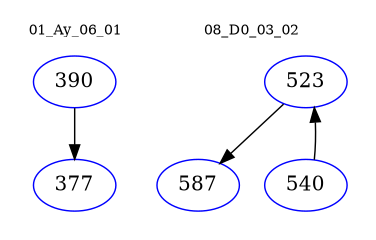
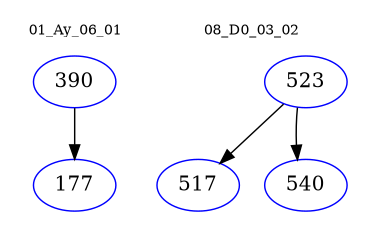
edge "540" -> "523": reversed
node "377": label "377" -> "177"
node "587": label "587" -> "517"
